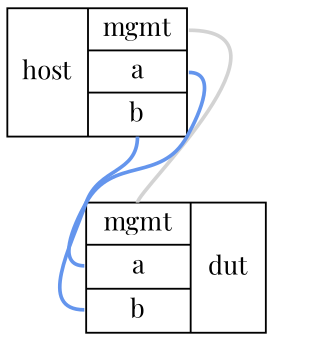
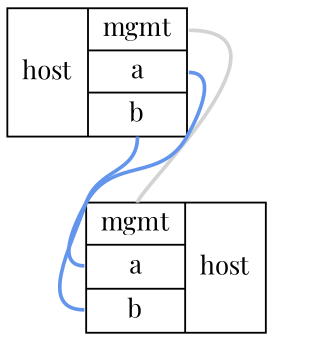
node "mgmt": text "dut" -> "host"
